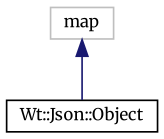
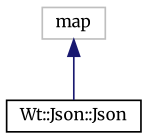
node "Wt::Json::Object": label "Wt::Json::Object" -> "Wt::Json::Json"
